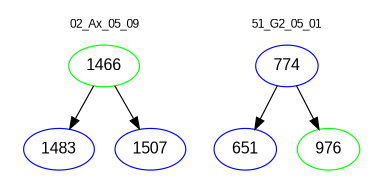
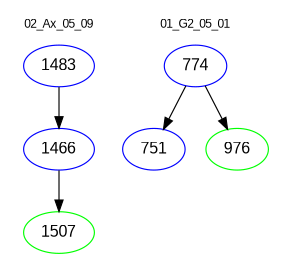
cluster "51_G2_05_01": label "51_G2_05_01" -> "01_G2_05_01"
node "1466": color green -> blue
edge "1466" -> "1483": reversed
node "1507": color blue -> green
node "651": label "651" -> "751"
